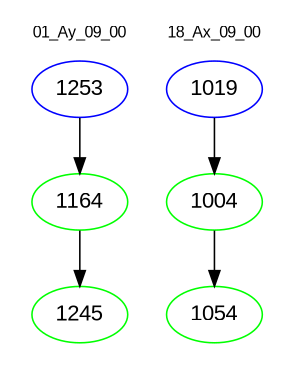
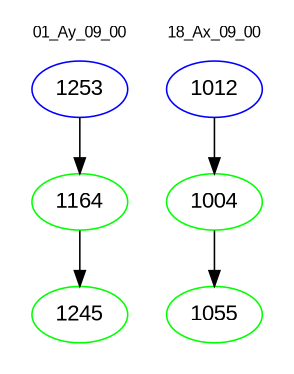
node "1019": label "1019" -> "1012"
node "1054": label "1054" -> "1055"
